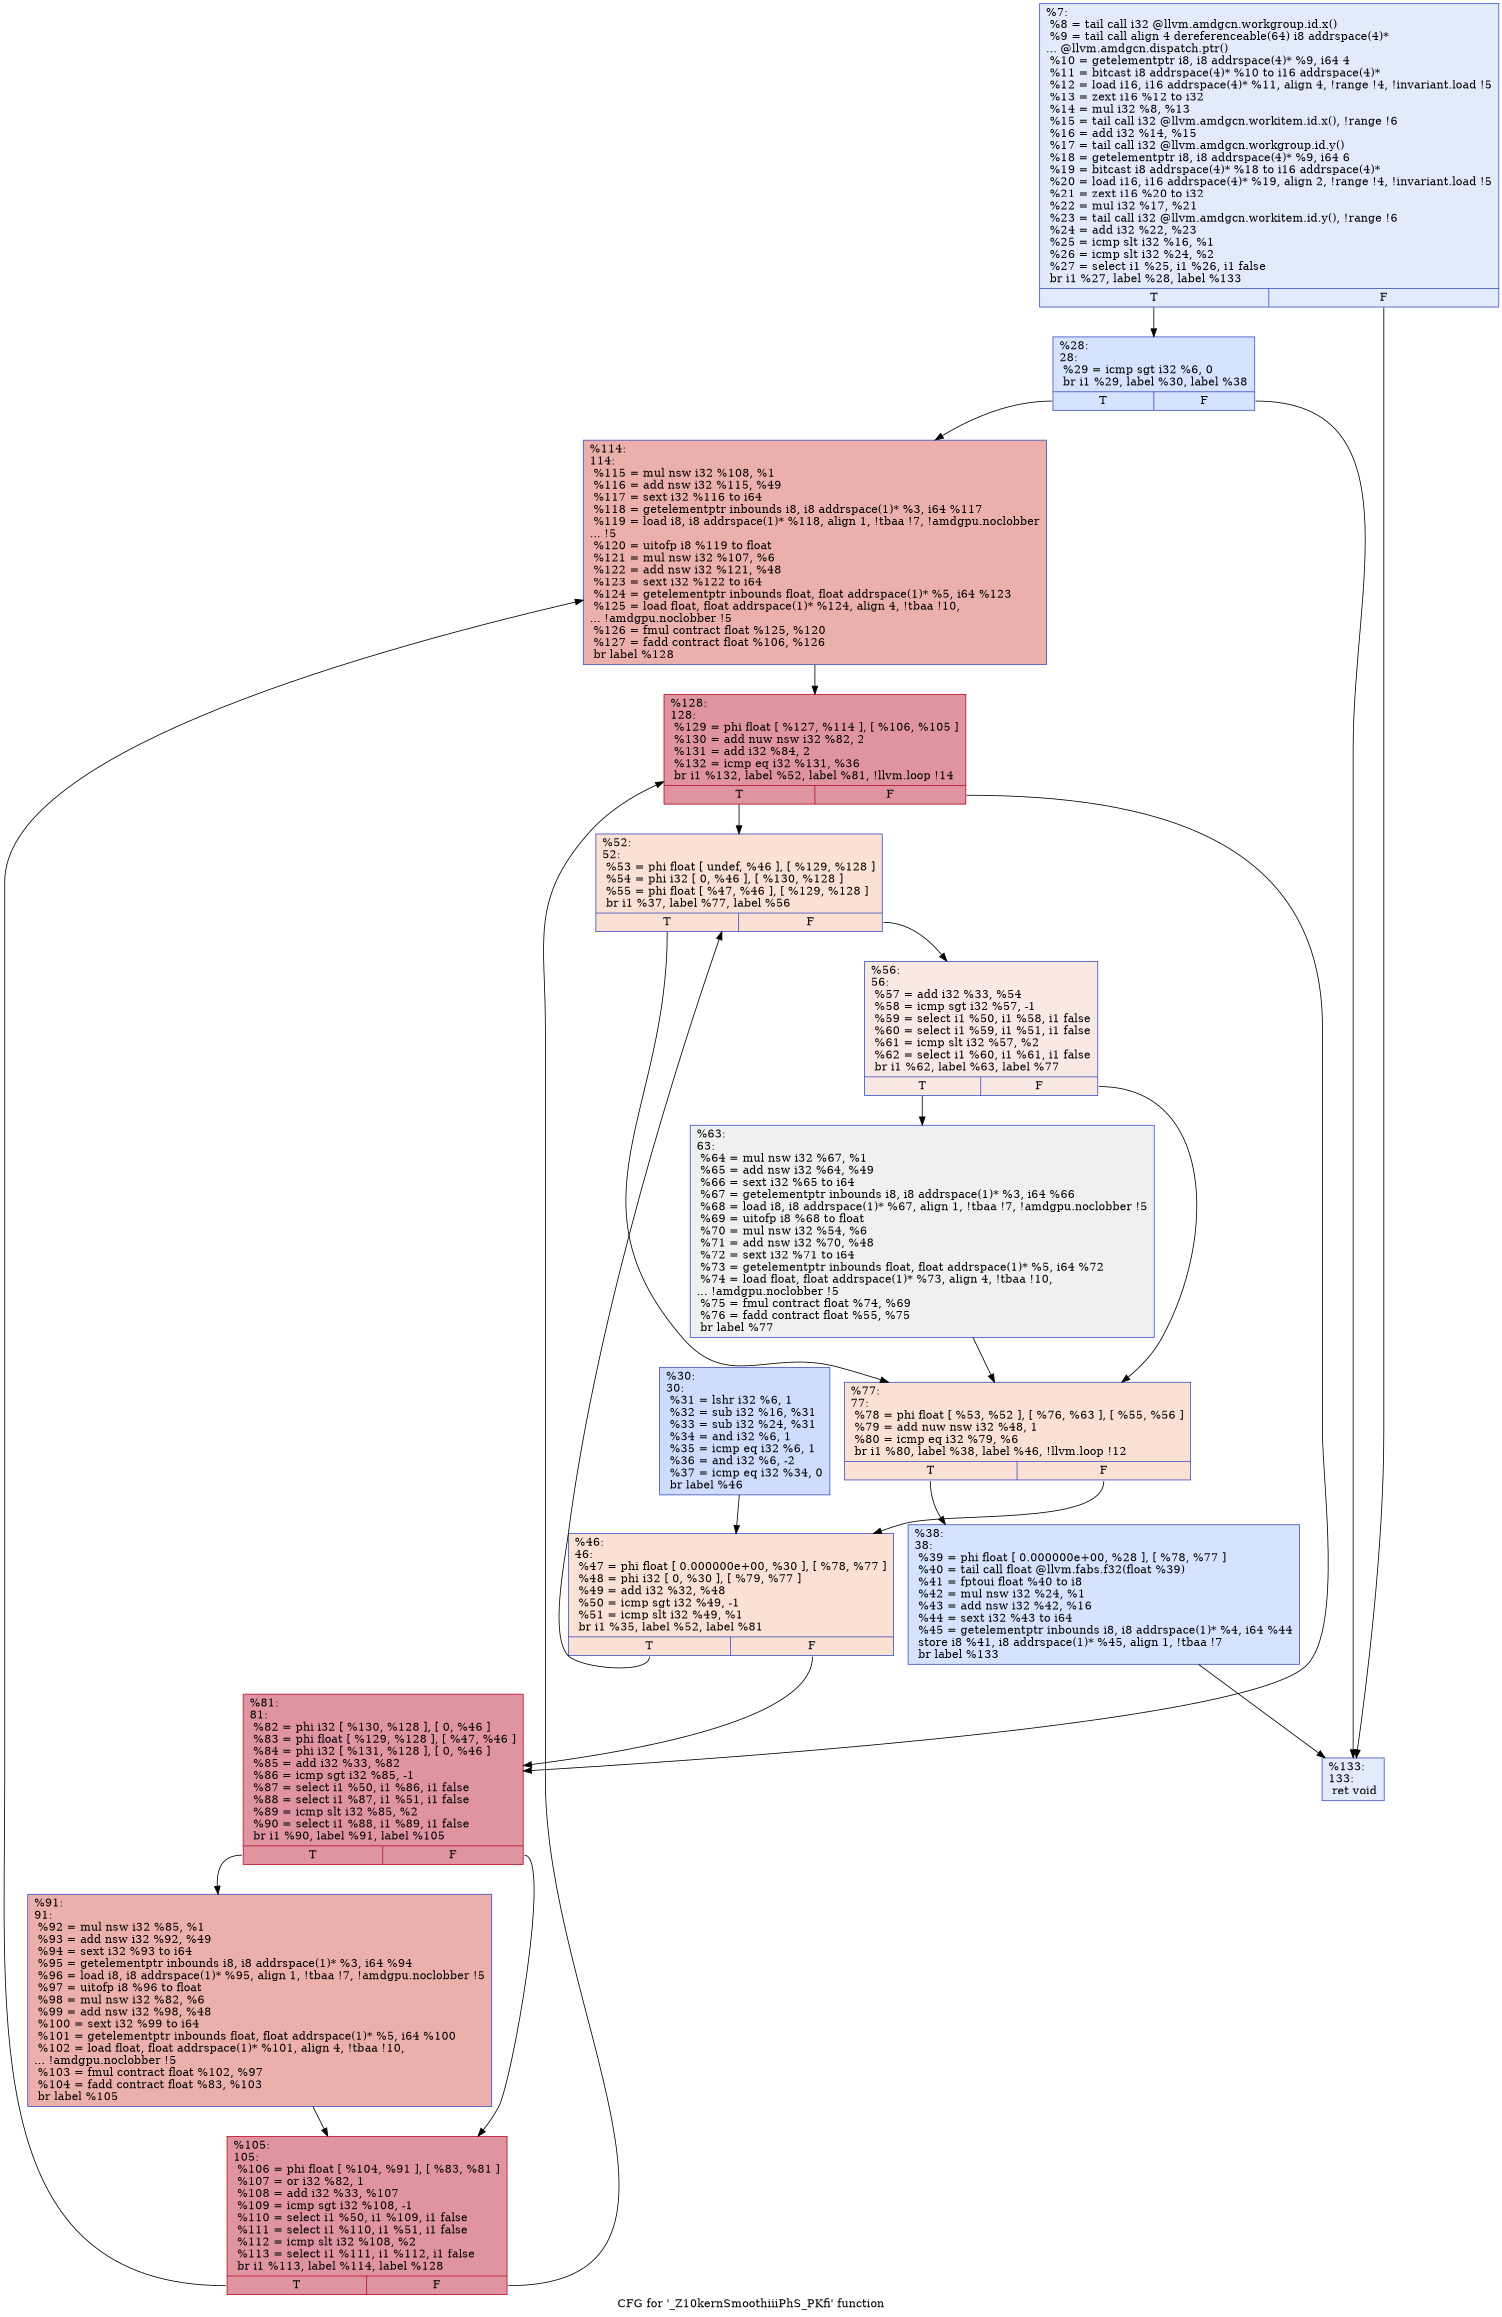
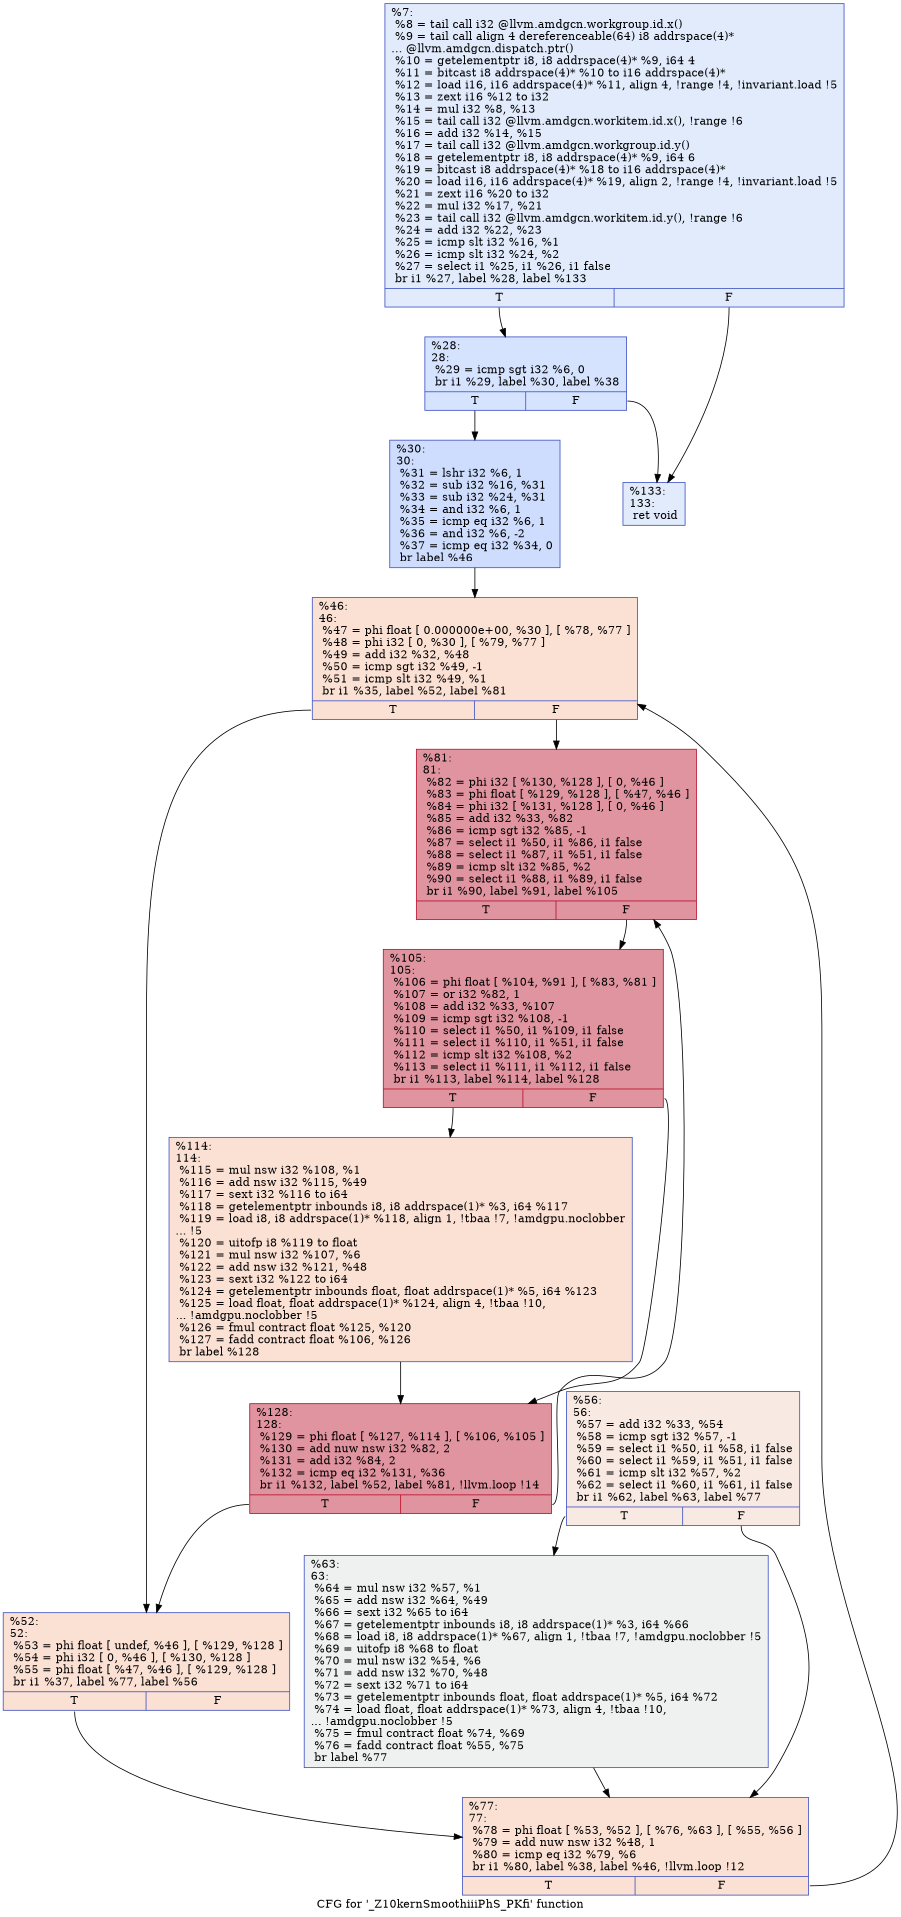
edge "%28:" -> "%114:": now "%28:" -> "%30:"
node "%114:": fillcolor #d24b4070 -> #f7b99e70
edge "%52:" -> "%56:": removed
node "%63:": text "%64 = mul nsw i32 %67, %1" -> "%64 = mul nsw i32 %57, %1"
node "%38:": removed
node "%91:": removed
